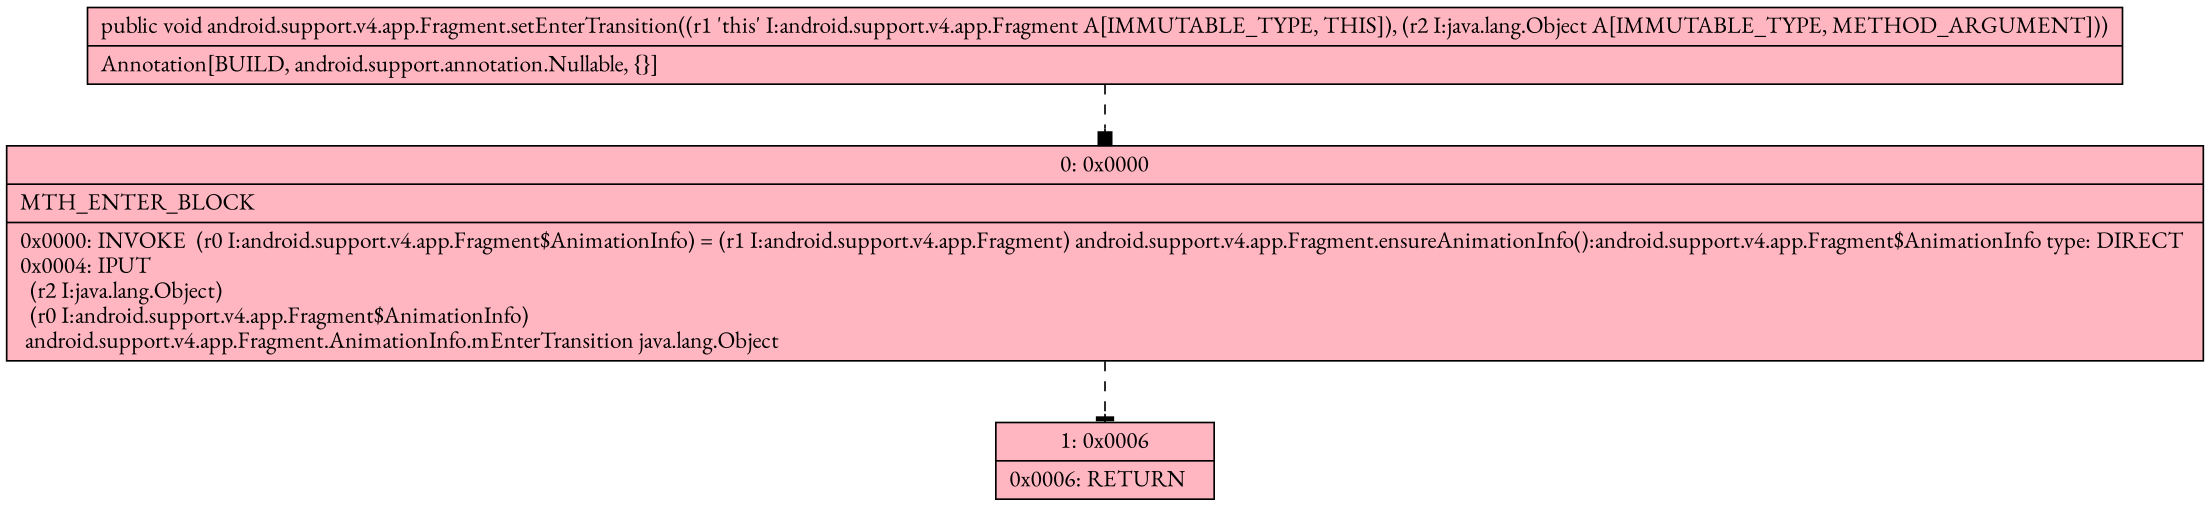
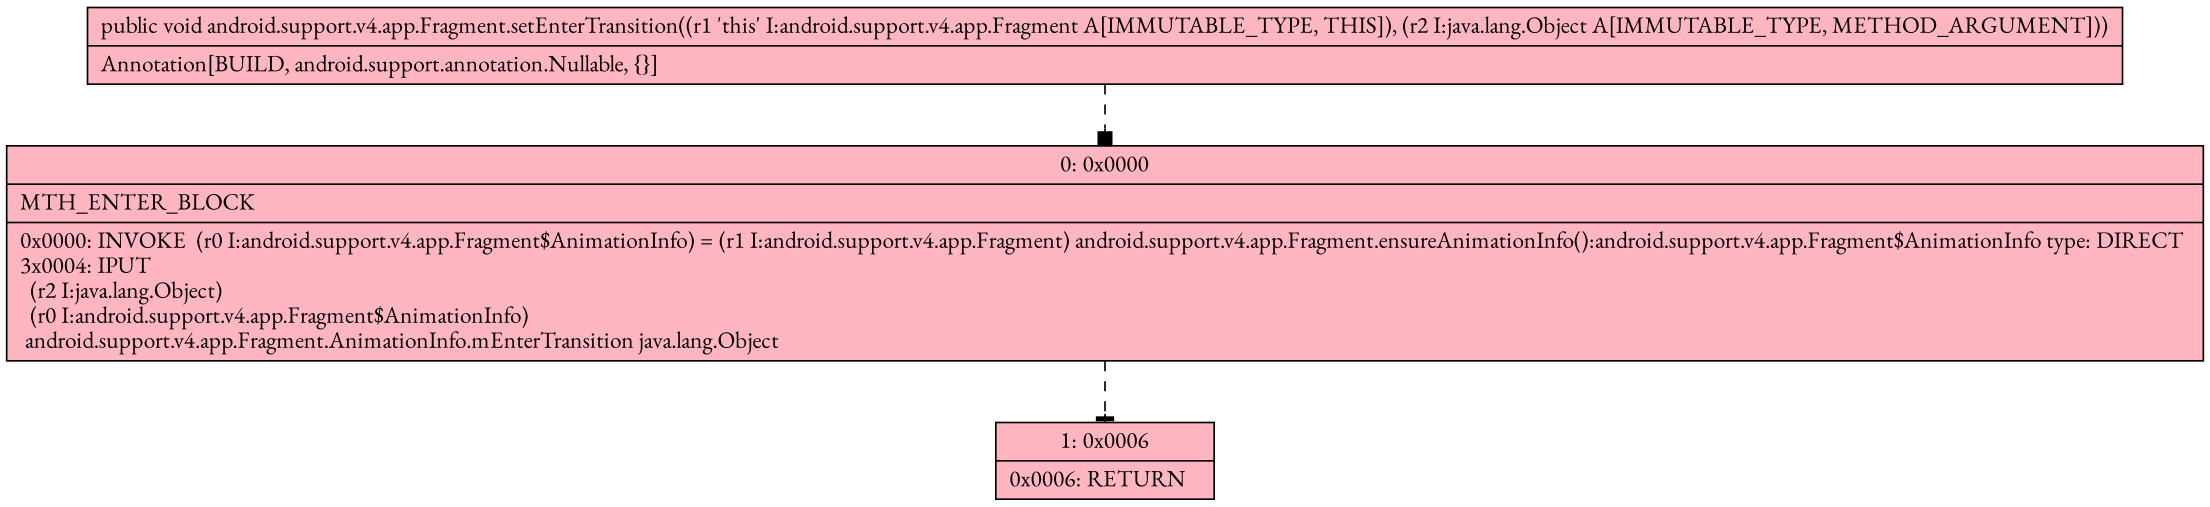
node "0: 0x0000": text "0x0004: IPUT" -> "3x0004: IPUT"
